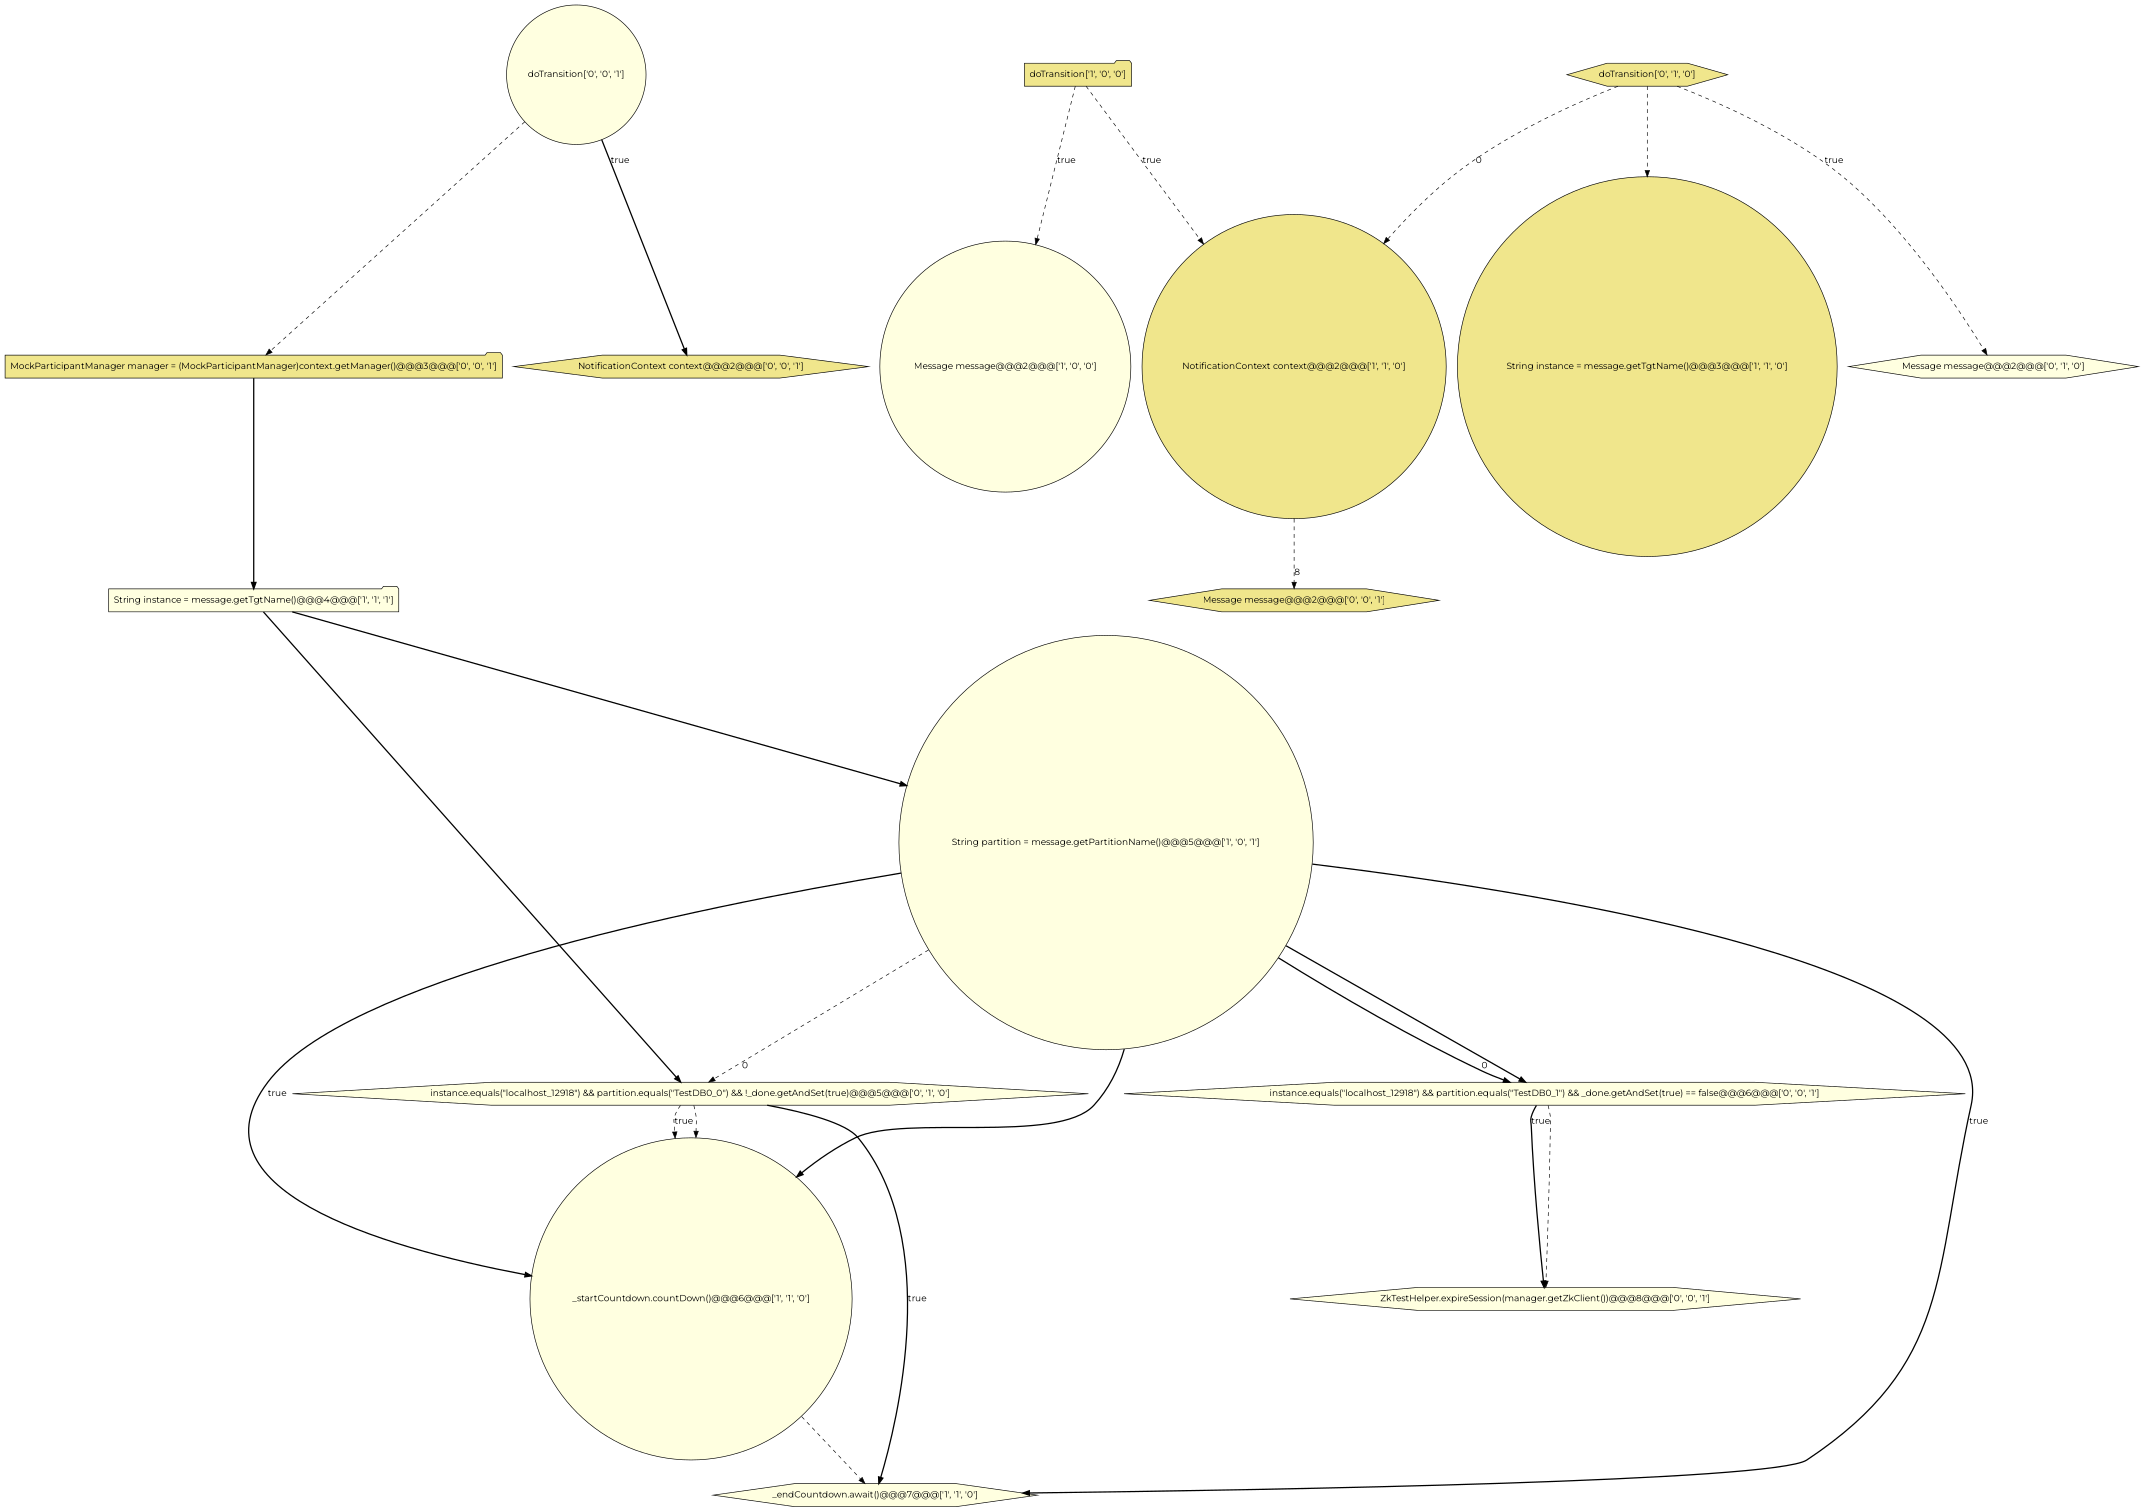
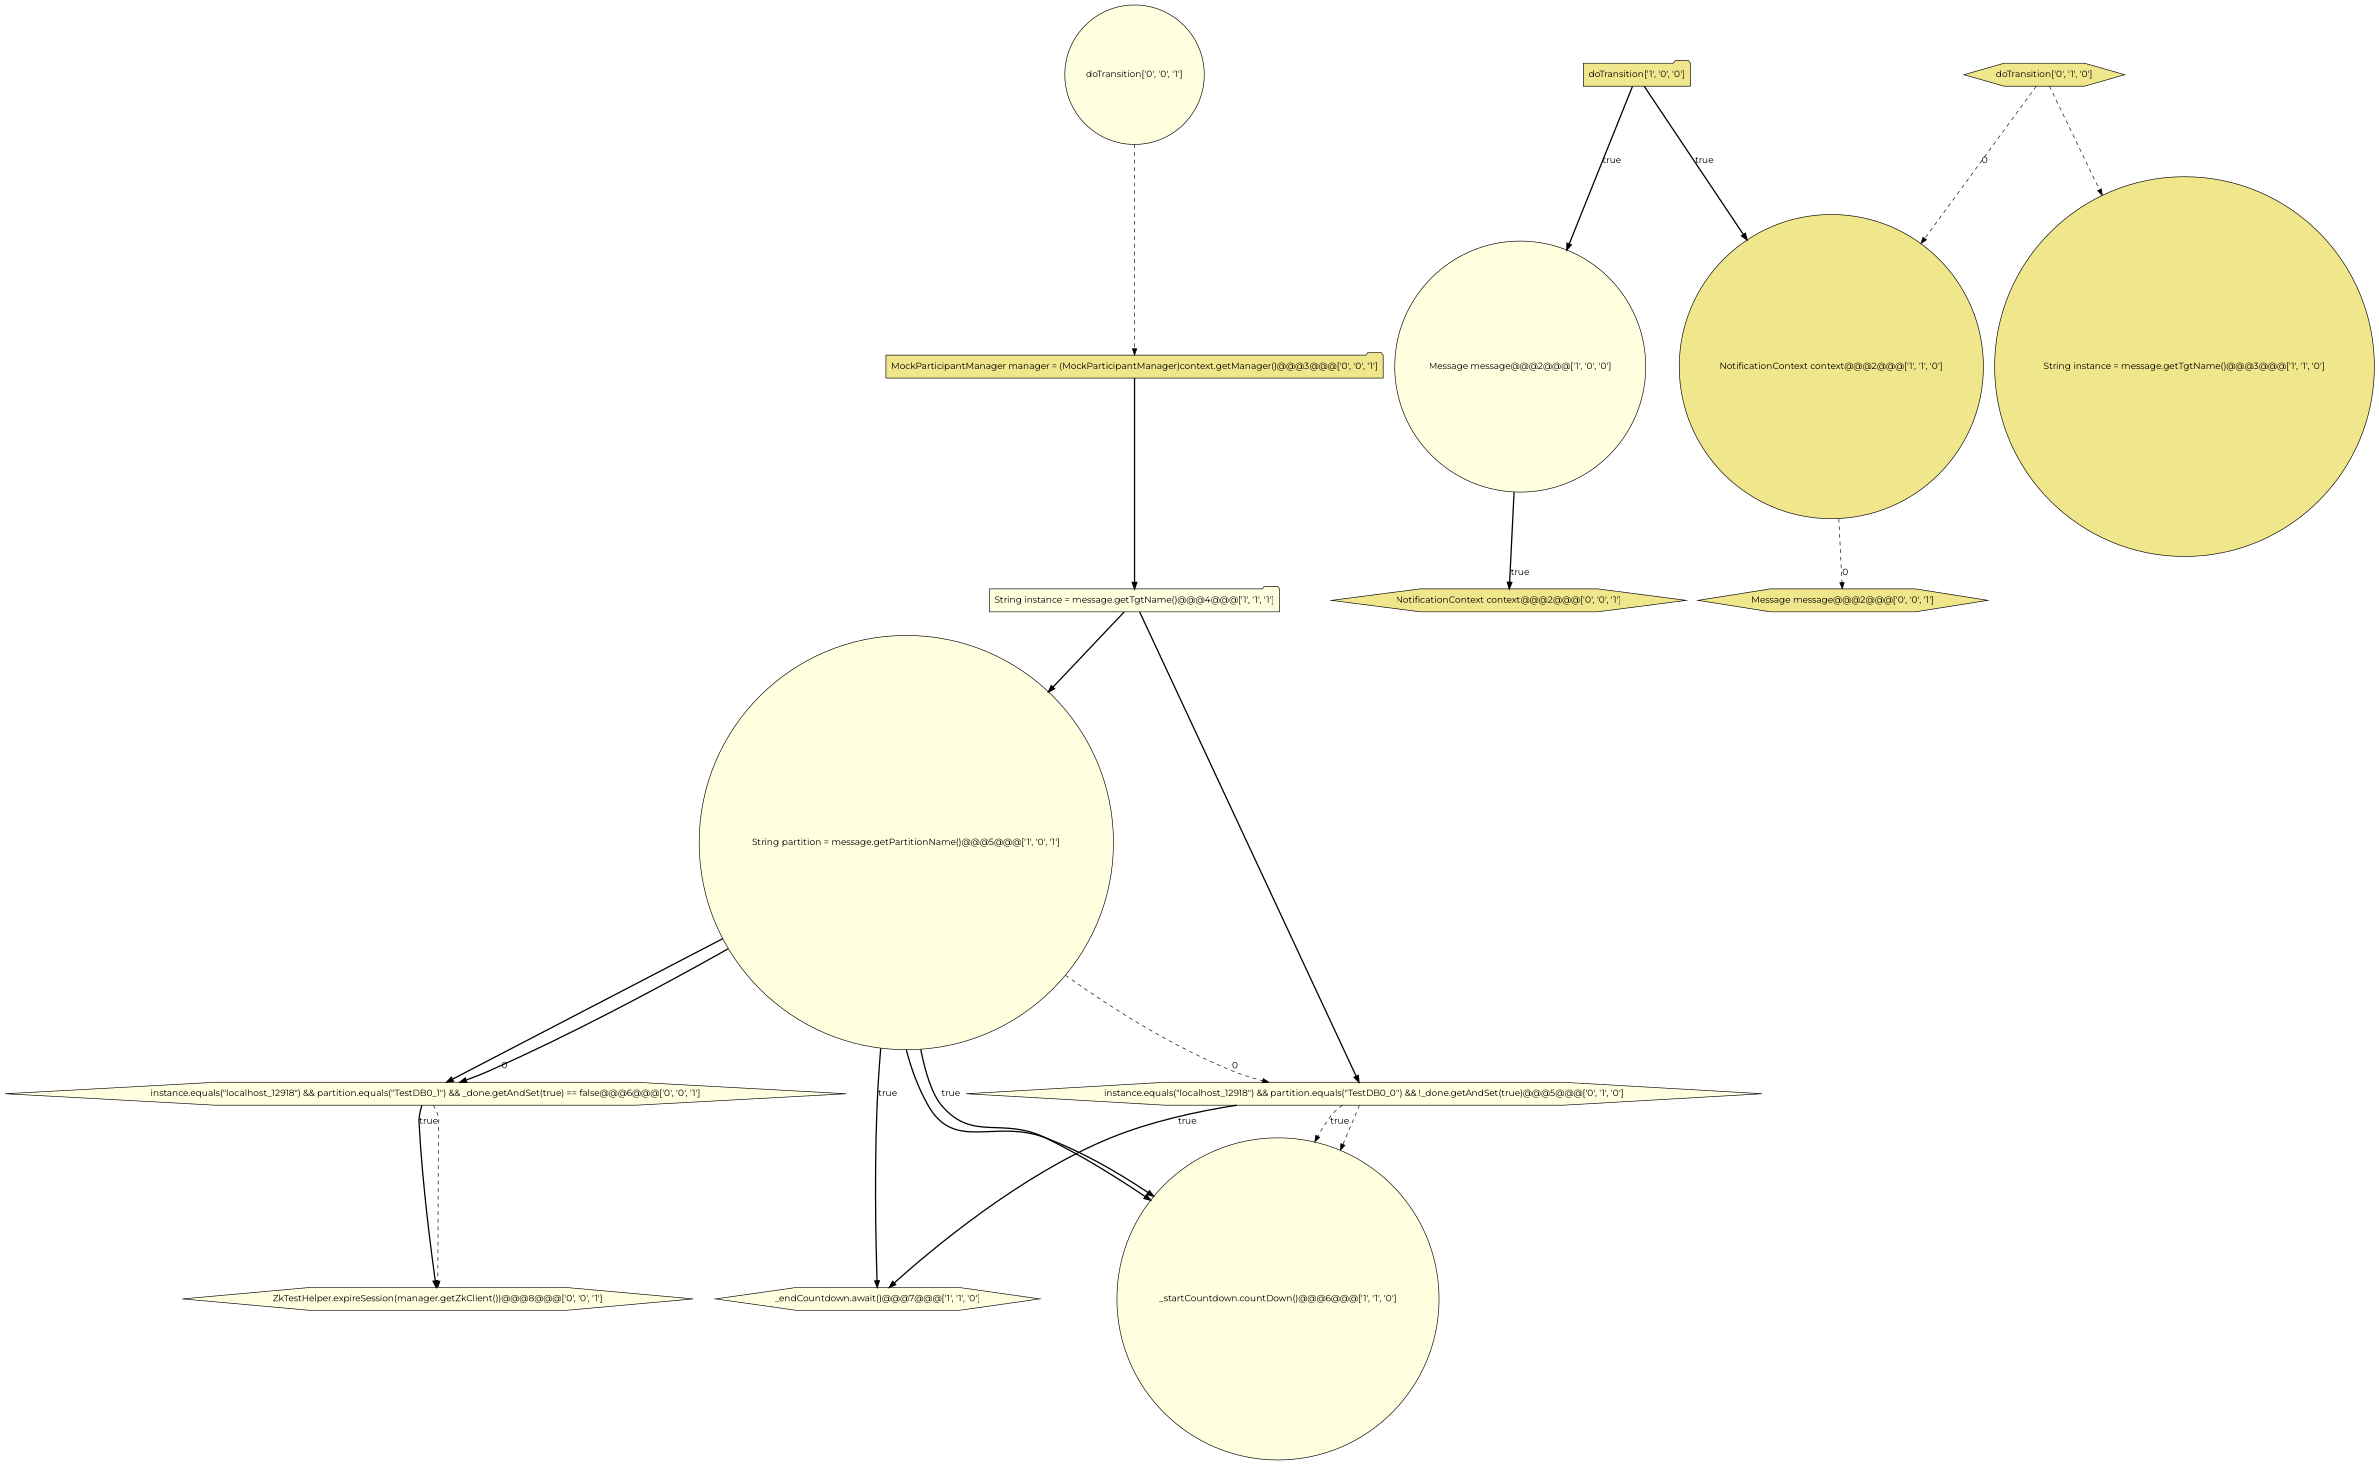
edge "doTransition['1', '0', '0']" -> "Message message@@@2@@@['1', '0', '0']": style dashed -> bold
edge "doTransition['1', '0', '0']" -> "NotificationContext context@@@2@@@['1', '1', '0']": style dashed -> bold
edge "doTransition['0', '0', '1']" -> "NotificationContext context@@@2@@@['0', '0', '1']": now "Message message@@@2@@@['1', '0', '0']" -> "NotificationContext context@@@2@@@['0', '0', '1']"
node "Message message@@@2@@@['0', '1', '0']": removed
edge "NotificationContext context@@@2@@@['1', '1', '0']" -> "Message message@@@2@@@['0', '0', '1']": label "8" -> "0"
edge "_startCountdown.countDown()@@@6@@@['1', '1', '0']" -> "_endCountdown.await()@@@7@@@['1', '1', '0']": removed
